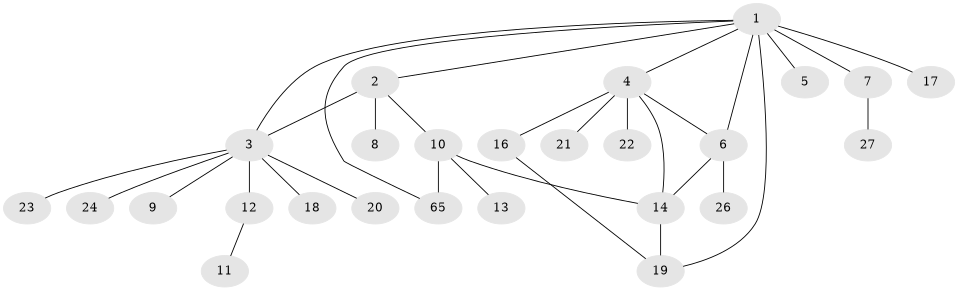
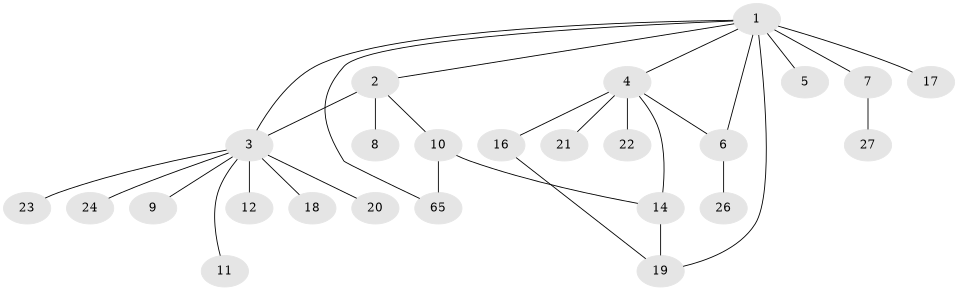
edge "6" -- "14": removed
node "13": removed
edge "12" -- "11": now "3" -- "11"
